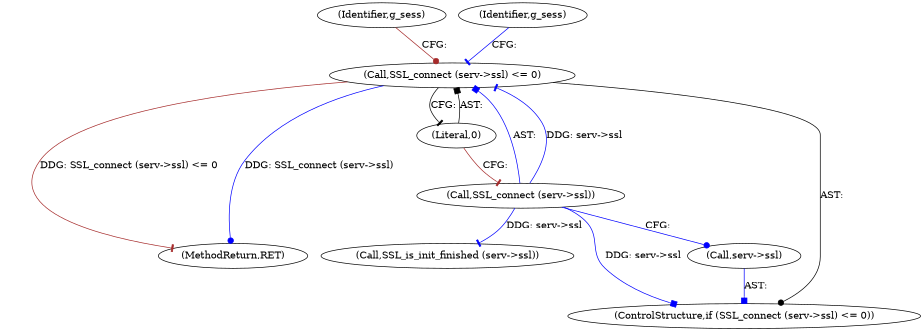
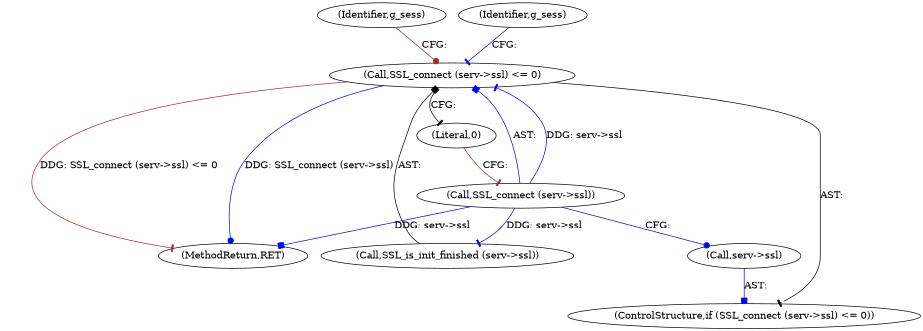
edge "(Literal,0)" -> "(Call,SSL_connect (serv->ssl) <= 0)": now "(Call,SSL_is_init_finished (serv->ssl))" -> "(Call,SSL_connect (serv->ssl) <= 0)"
edge "(Call,SSL_connect (serv->ssl) <= 0)" -> "(ControlStructure,if (SSL_connect (serv->ssl) <= 0))": arrowhead dot -> tee
edge "(Call,SSL_connect (serv->ssl))" -> "(ControlStructure,if (SSL_connect (serv->ssl) <= 0))": now "(Call,SSL_connect (serv->ssl))" -> "(MethodReturn,RET)"
